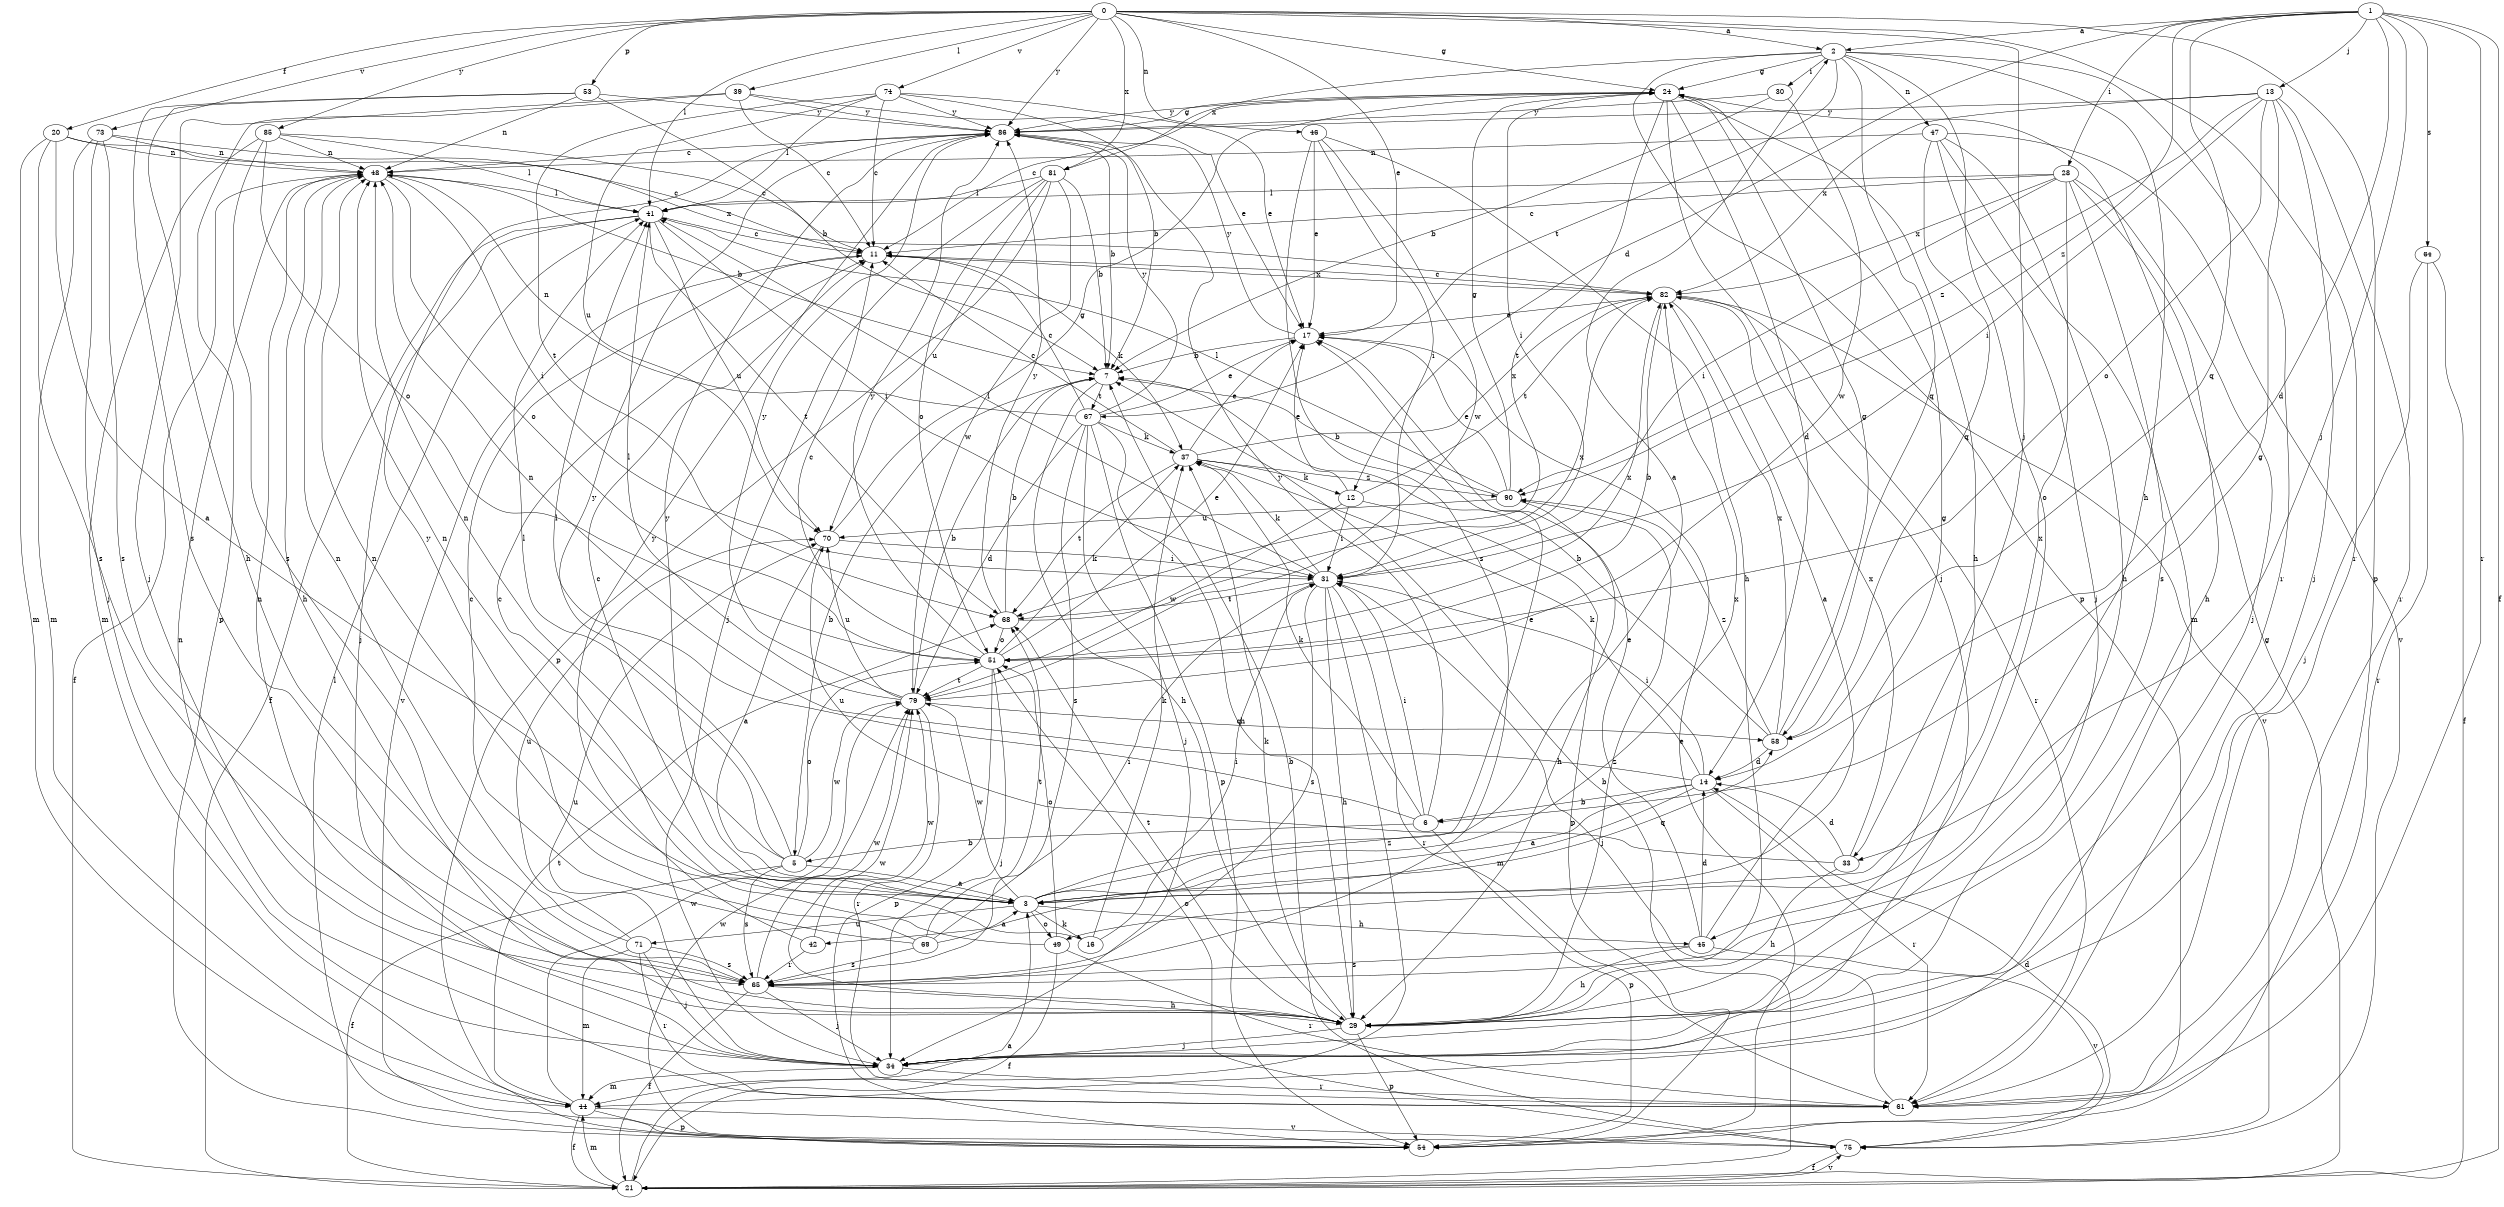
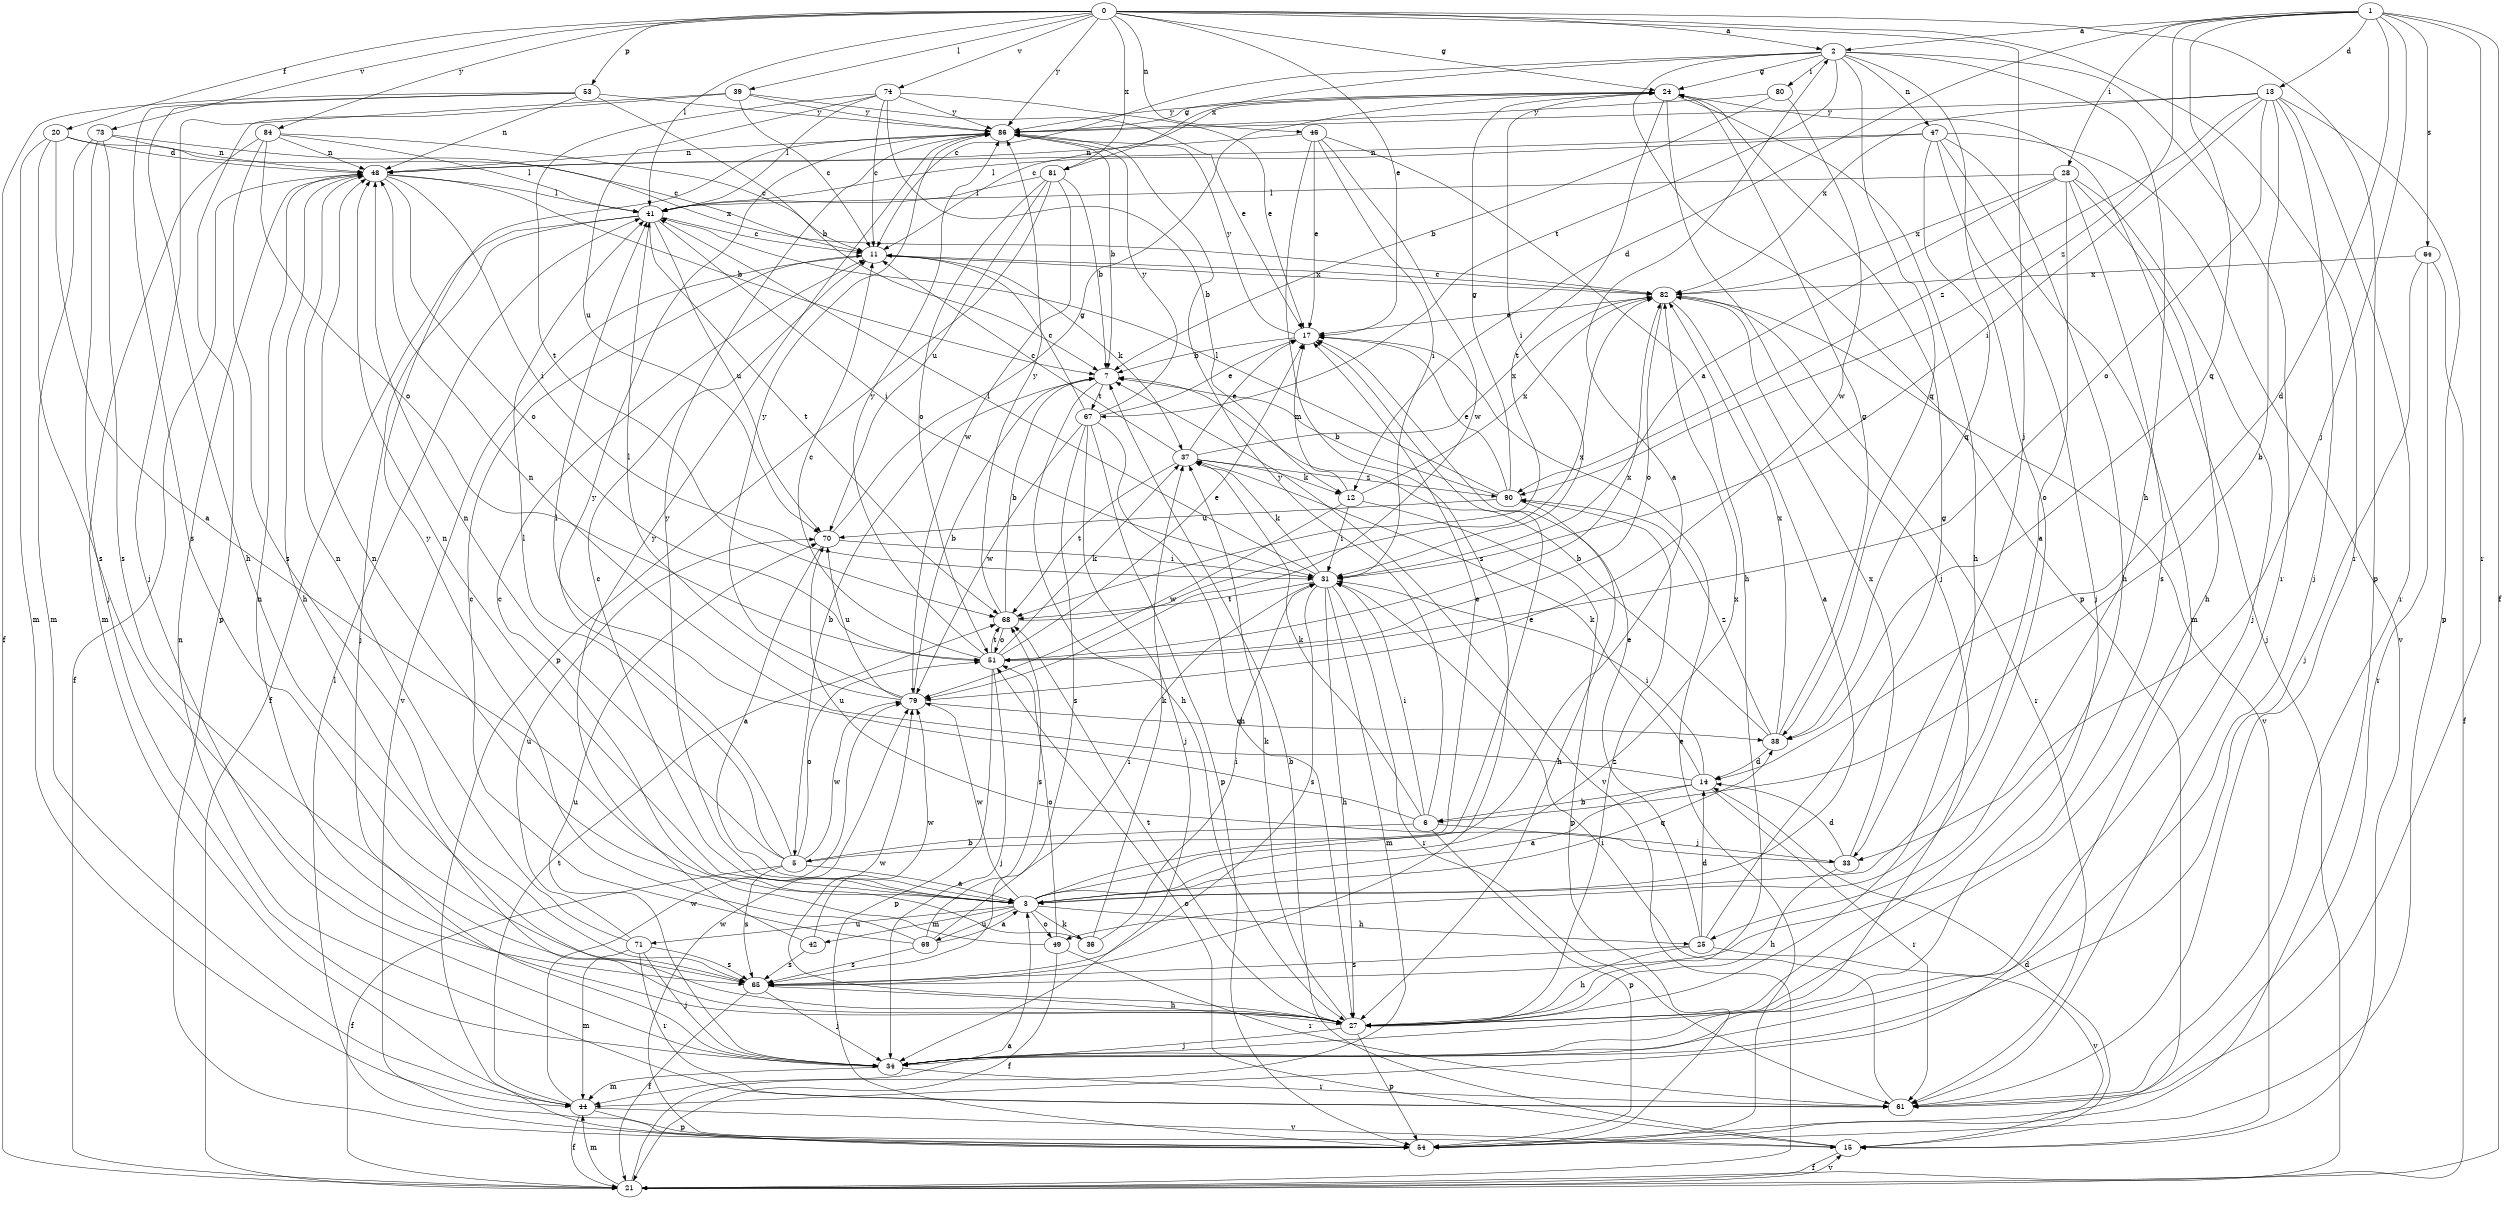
edge "1" -> "13": label "j" -> "d"
node "30": label "30" -> "80"
node "85": label "85" -> "84"
edge "20" -> "48": label "n" -> "d"
edge "86" -> "48": label "c" -> "n"
edge "47" -> "41": added, label "l"
edge "74" -> "7": now "74" -> "12"
edge "28" -> "11": now "2" -> "11"
edge "64" -> "82": added, label "x"
edge "28" -> "31": label "i" -> "a"
edge "67" -> "48": now "46" -> "48"
edge "12" -> "82": label "t" -> "x"
edge "24" -> "14": removed, label "d"
edge "12" -> "17": label "e" -> "m"
edge "67" -> "37": removed, label "k"
edge "13" -> "6": label "g" -> "b"
edge "82" -> "51": label "b" -> "o"
edge "28" -> "3": label "x" -> "a"
edge "67" -> "79": label "d" -> "w"
edge "81" -> "34": removed, label "j"
edge "21" -> "24": label "g" -> "j"
edge "53" -> "21": added, label "f"
edge "51" -> "79": now "51" -> "68"
node "58": label "58" -> "38"
edge "69" -> "68": label "t" -> "s"
edge "21" -> "7": label "b" -> "v"
edge "5" -> "17": added, label "e"
edge "6" -> "33": added, label "j"
edge "31" -> "44": label "z" -> "m"
edge "61" -> "31": label "j" -> "i"
edge "65" -> "79": removed, label "w"
edge "14" -> "42": now "3" -> "42"
edge "3" -> "69": added, label "u"
node "16": label "16" -> "36"
node "45": label "45" -> "25"
edge "42" -> "65": label "r" -> "s"
edge "13" -> "54": added, label "p"
node "29": label "29" -> "27"
edge "79" -> "61": removed, label "r"
node "75": label "75" -> "15"
